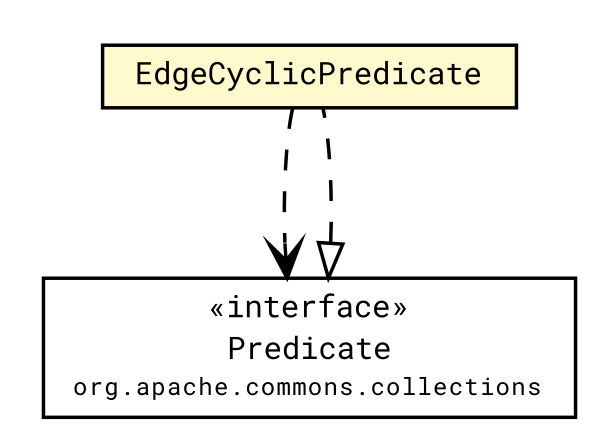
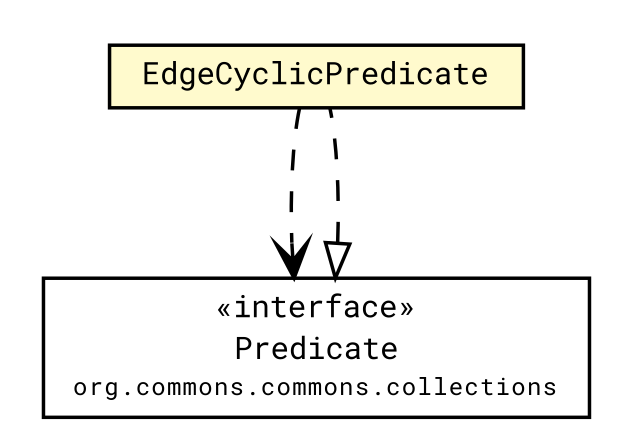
node "Predicate": text "org.apache.commons.collections" -> "org.commons.commons.collections"
